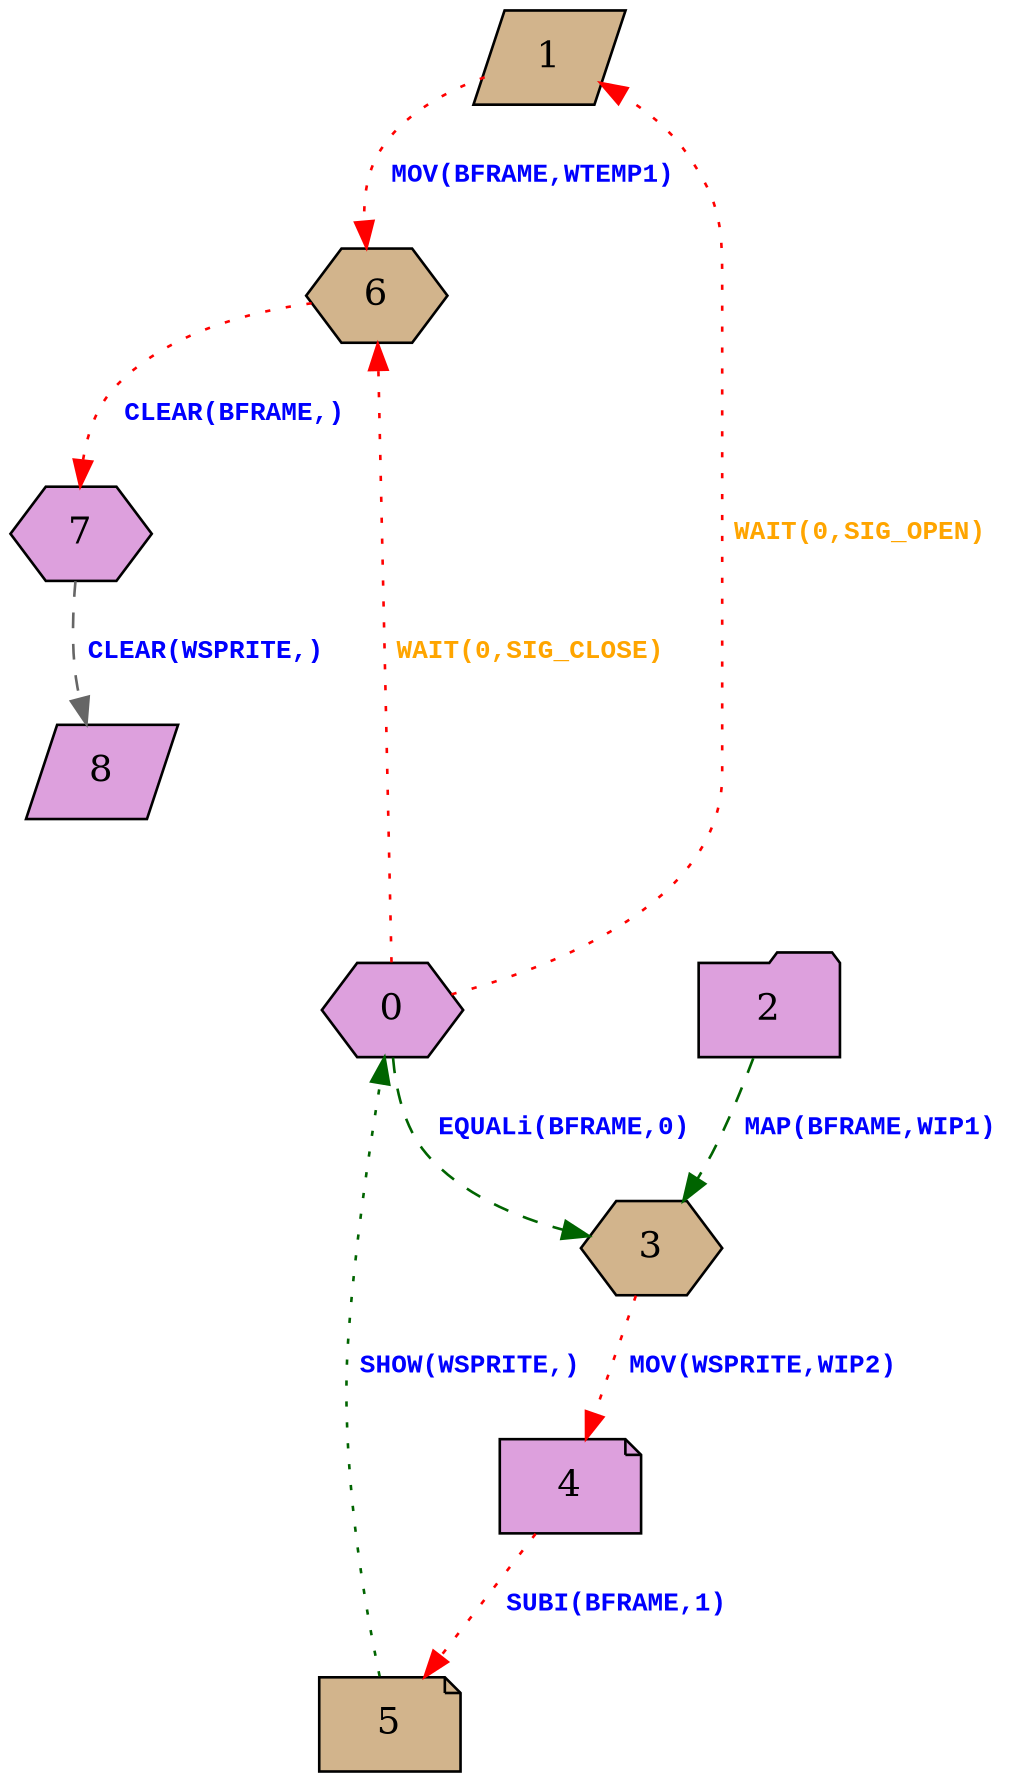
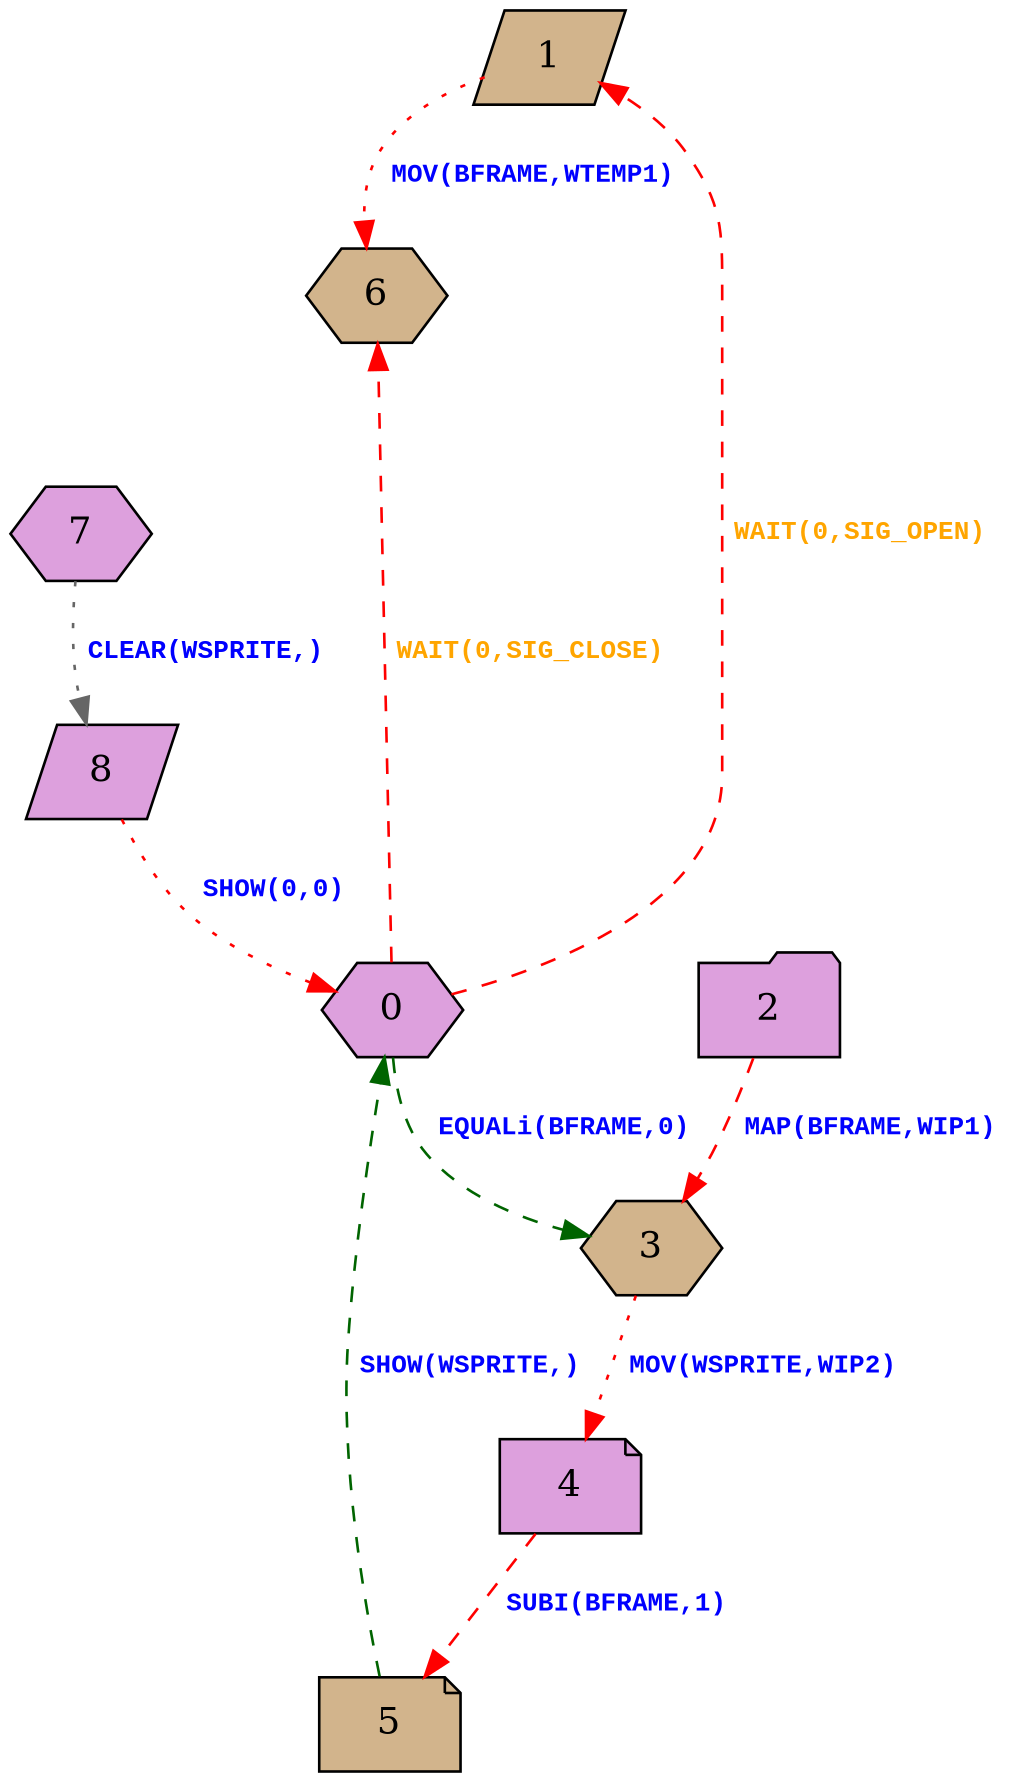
edge "6" -> "7": removed, label "CLEAR(BFRAME,)"
edge "0" -> "1": style dotted -> dashed
edge "7" -> "8": style dashed -> dotted
edge "0" -> "6": style dotted -> dashed
edge "8" -> "0": added, label "SHOW(0,0)"
edge "2" -> "3": color darkgreen -> red
edge "5" -> "0": style dotted -> dashed
edge "4" -> "5": style dotted -> dashed
